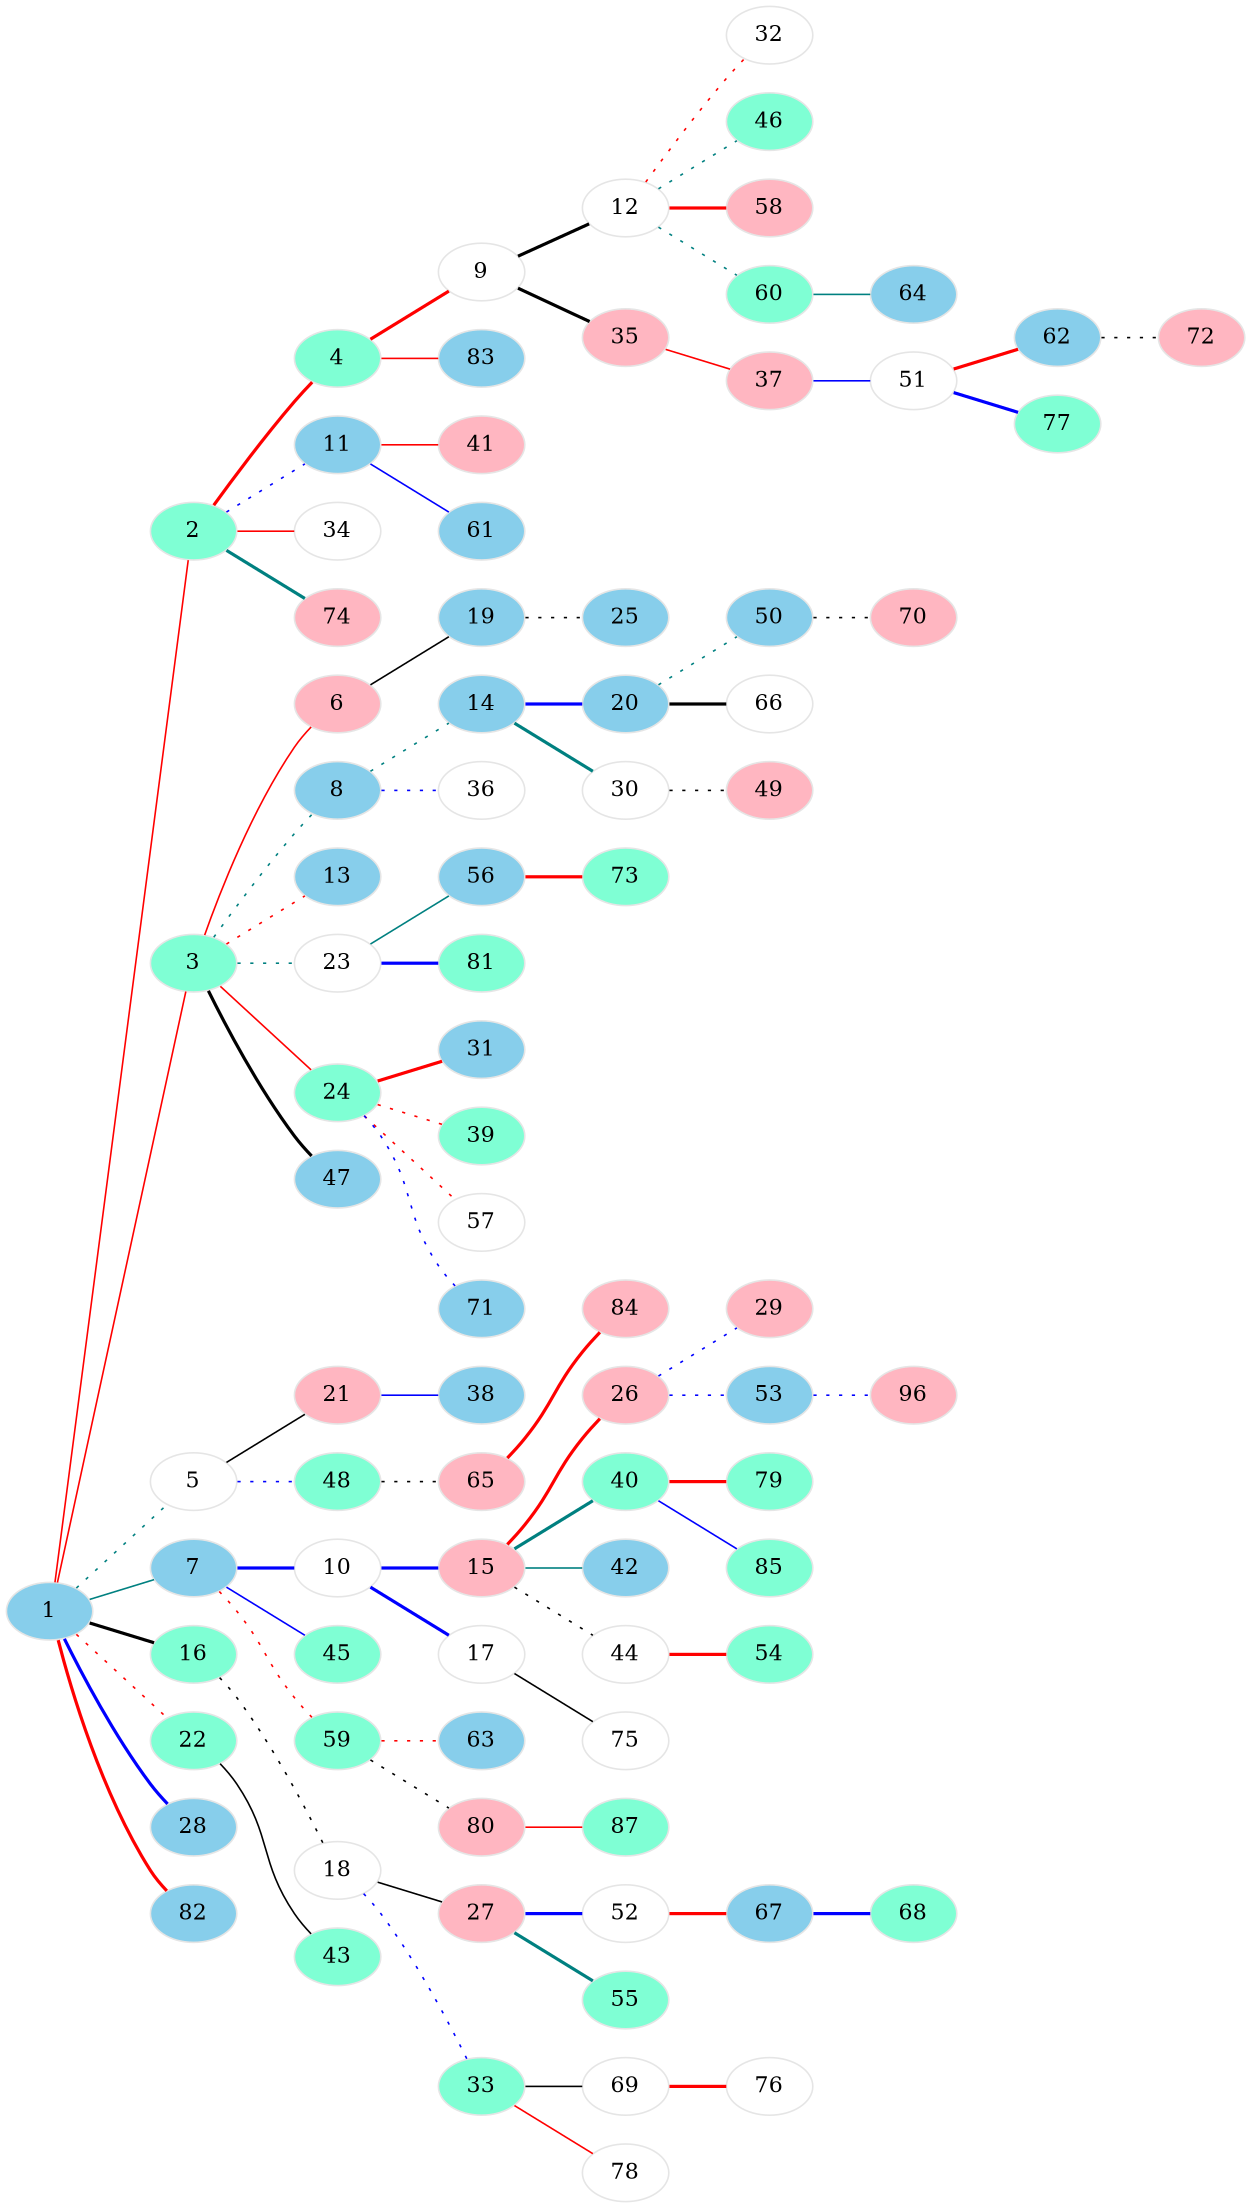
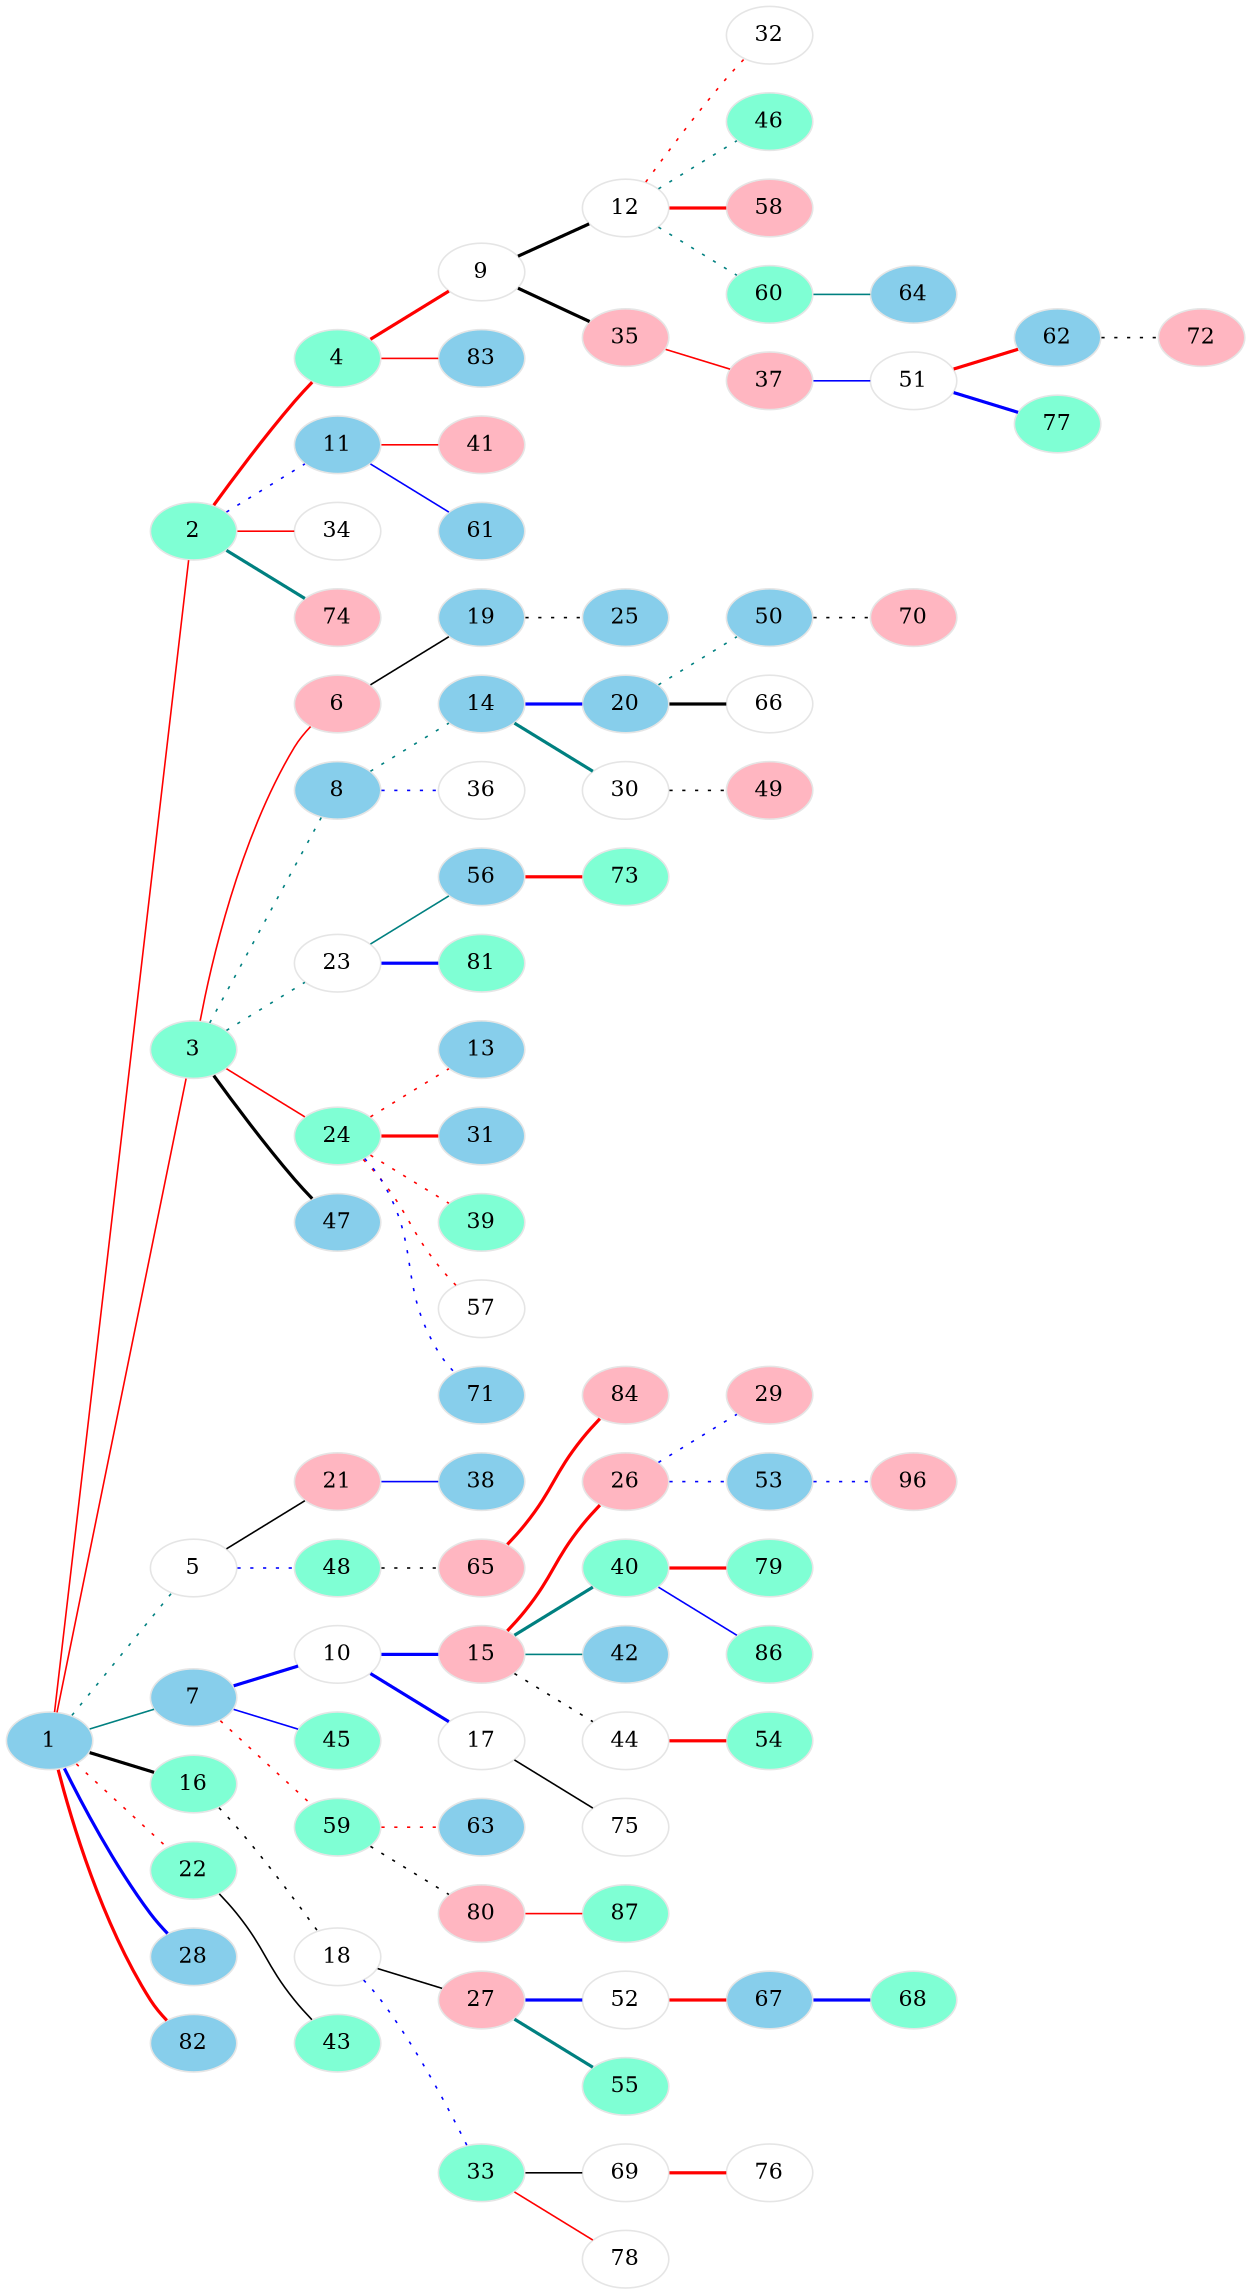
edge "13" -- "3": now "13" -- "24"
node "85": label "85" -> "86"
